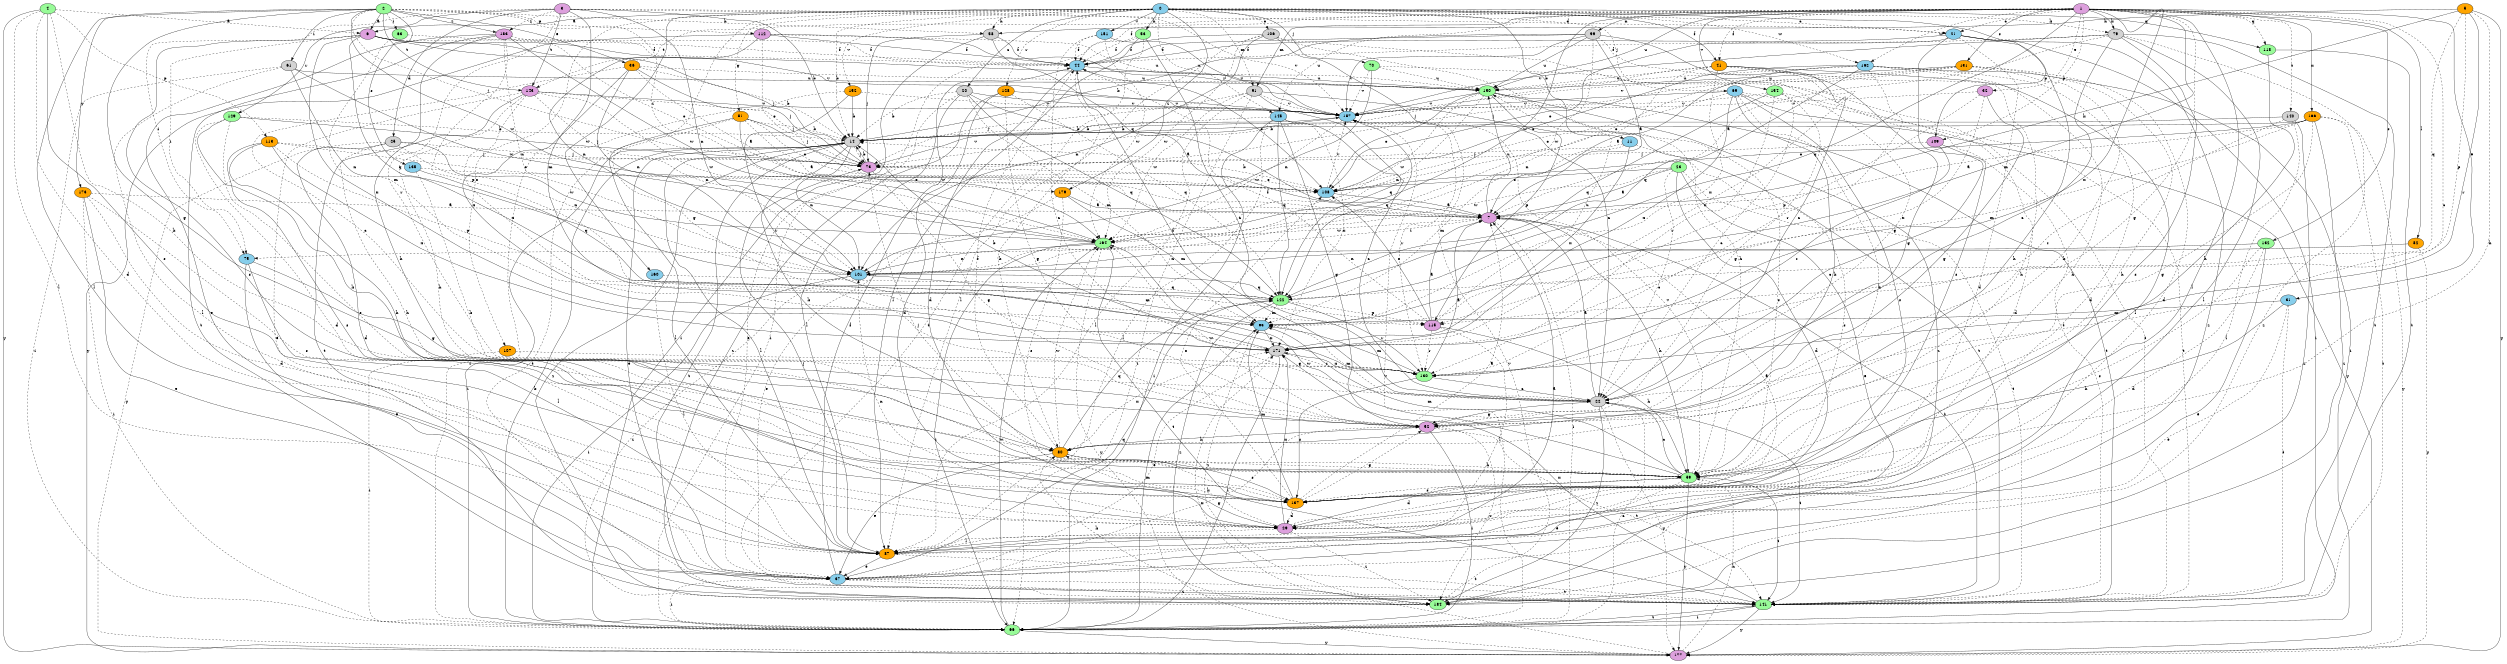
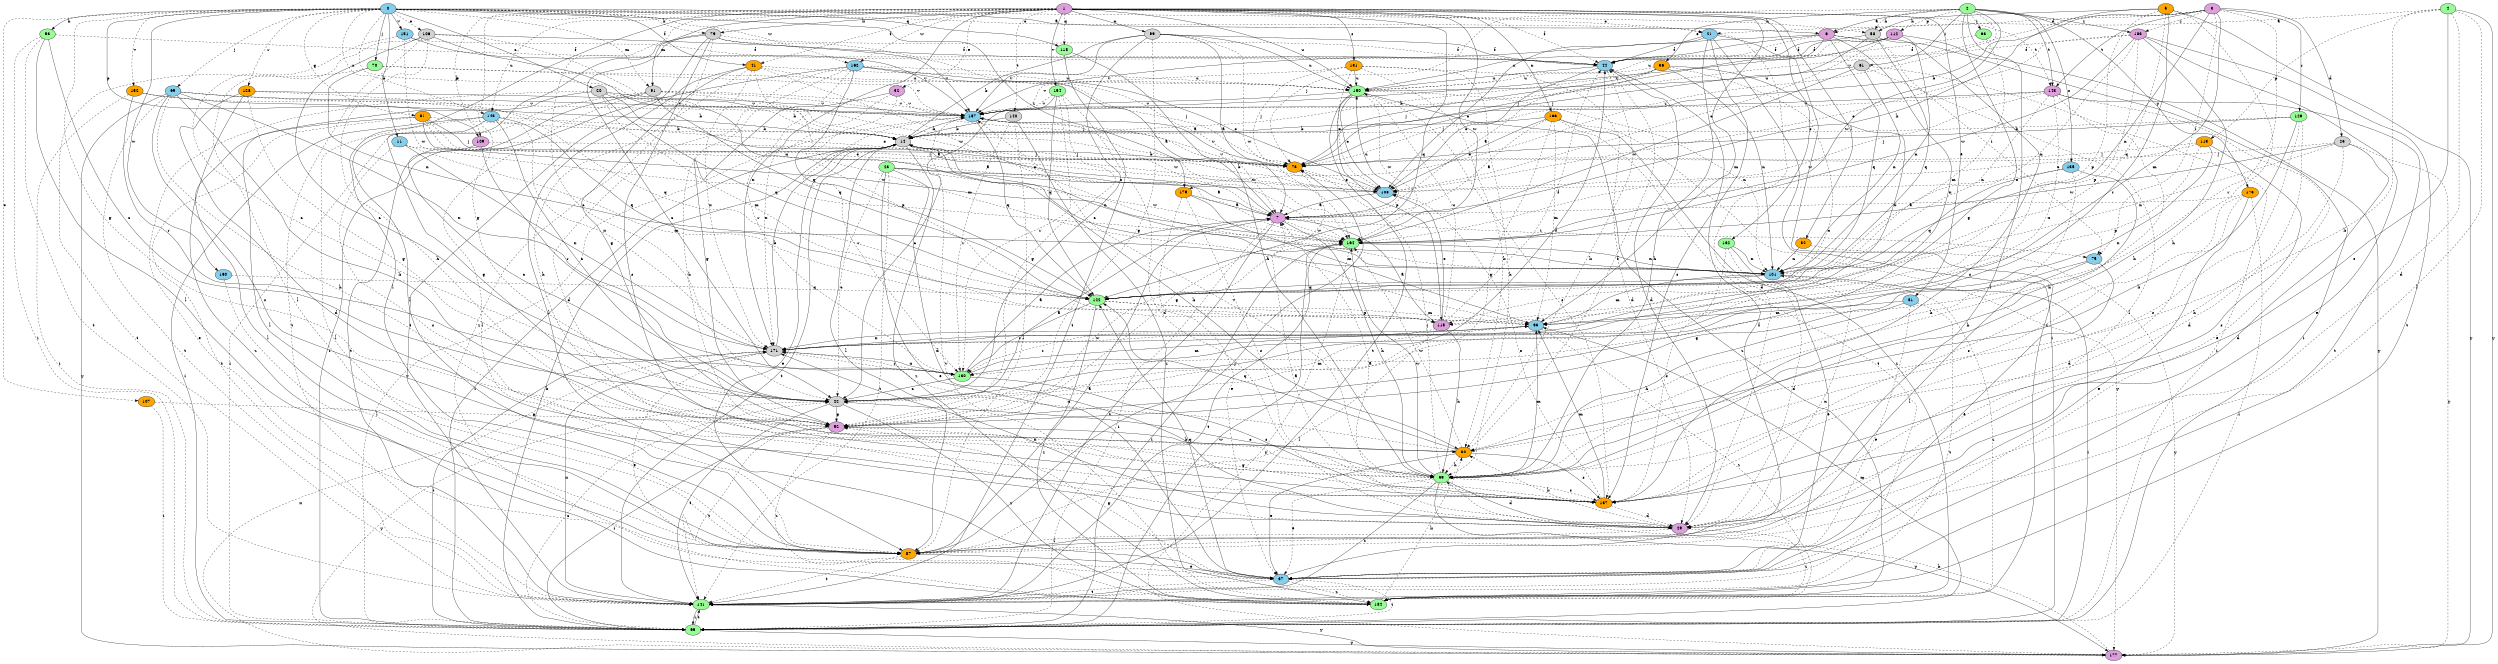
edge "58" -> "7": now "58" -> "122"
node "73": fillcolor plum -> orange
edge "41" -> "93": label "x" -> "m"
edge "154" -> "22": style dashed -> solid
edge "107" -> "130": now "107" -> "52"
edge "113" -> "59": now "135" -> "59"
